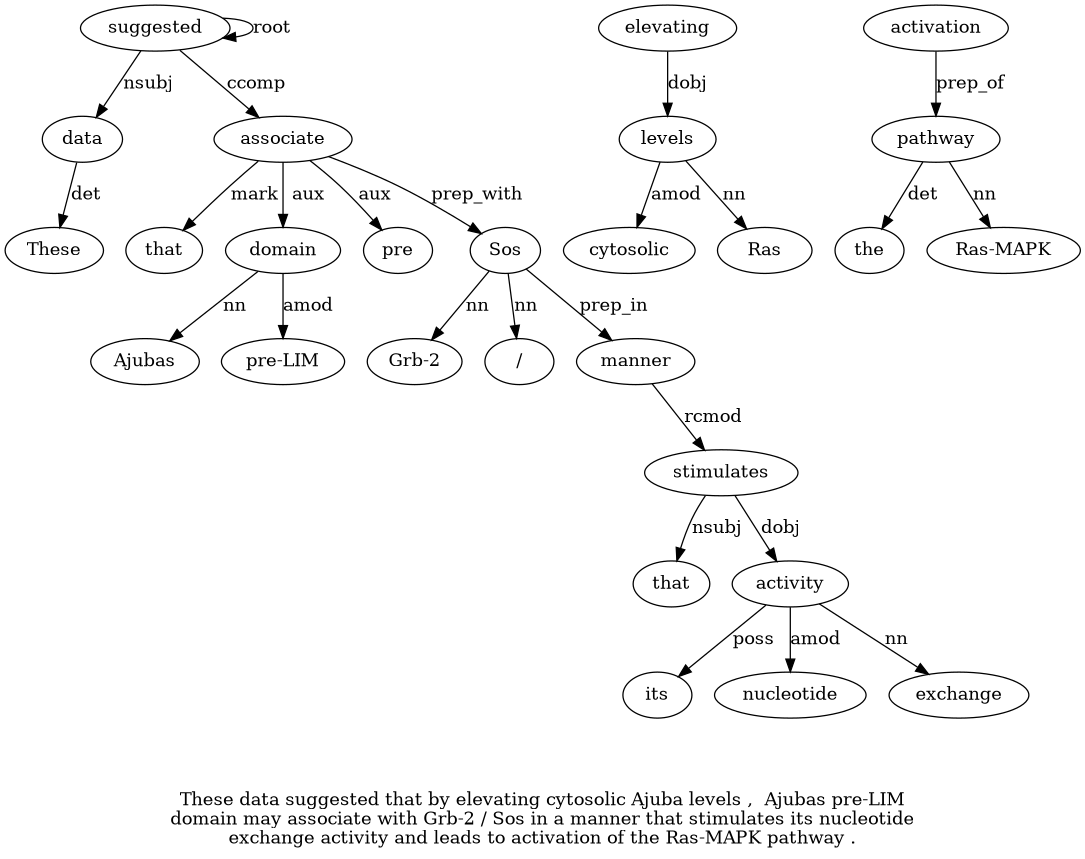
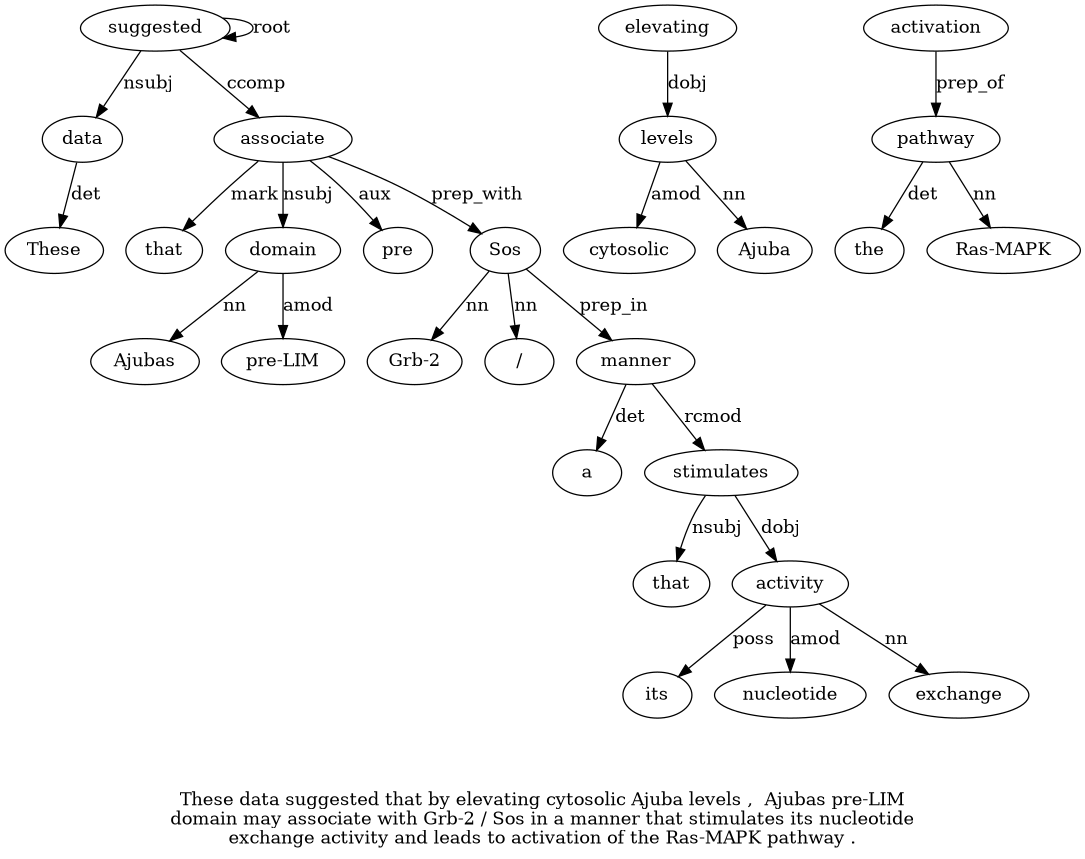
edge "associate" -> "domain": label "aux" -> "nsubj"
node "Ras": label "Ras" -> "Ajuba"
node "a": added
